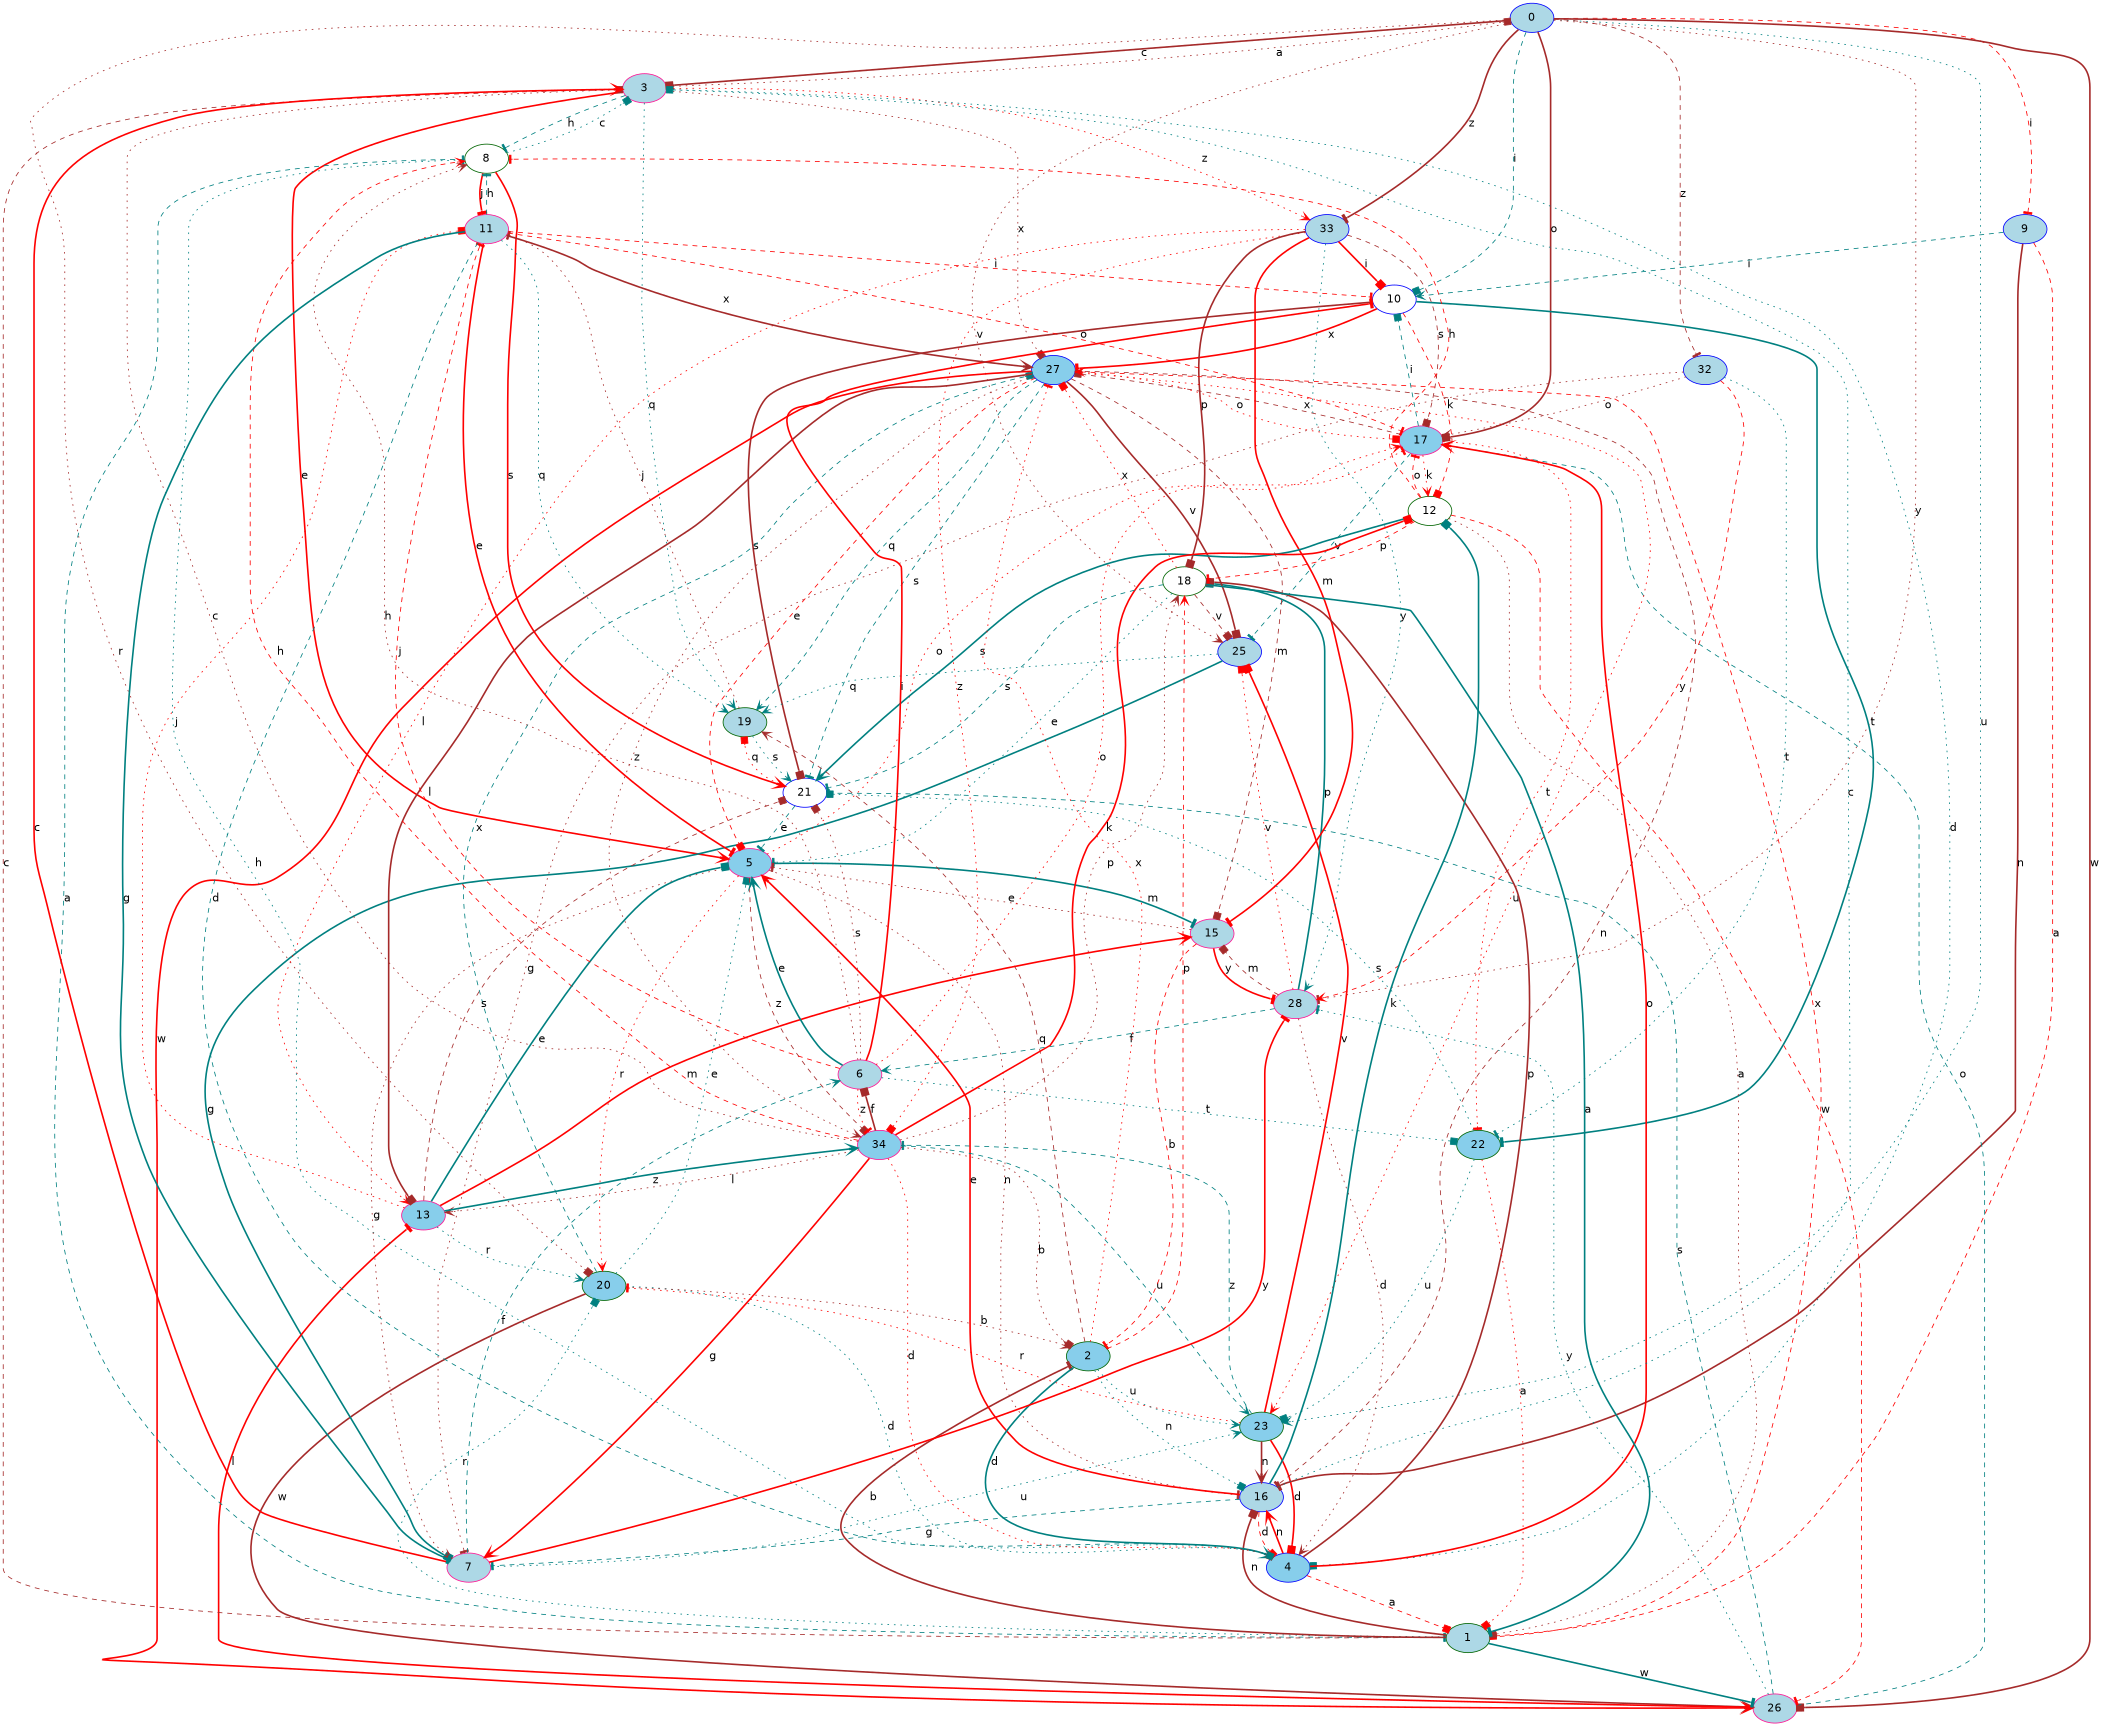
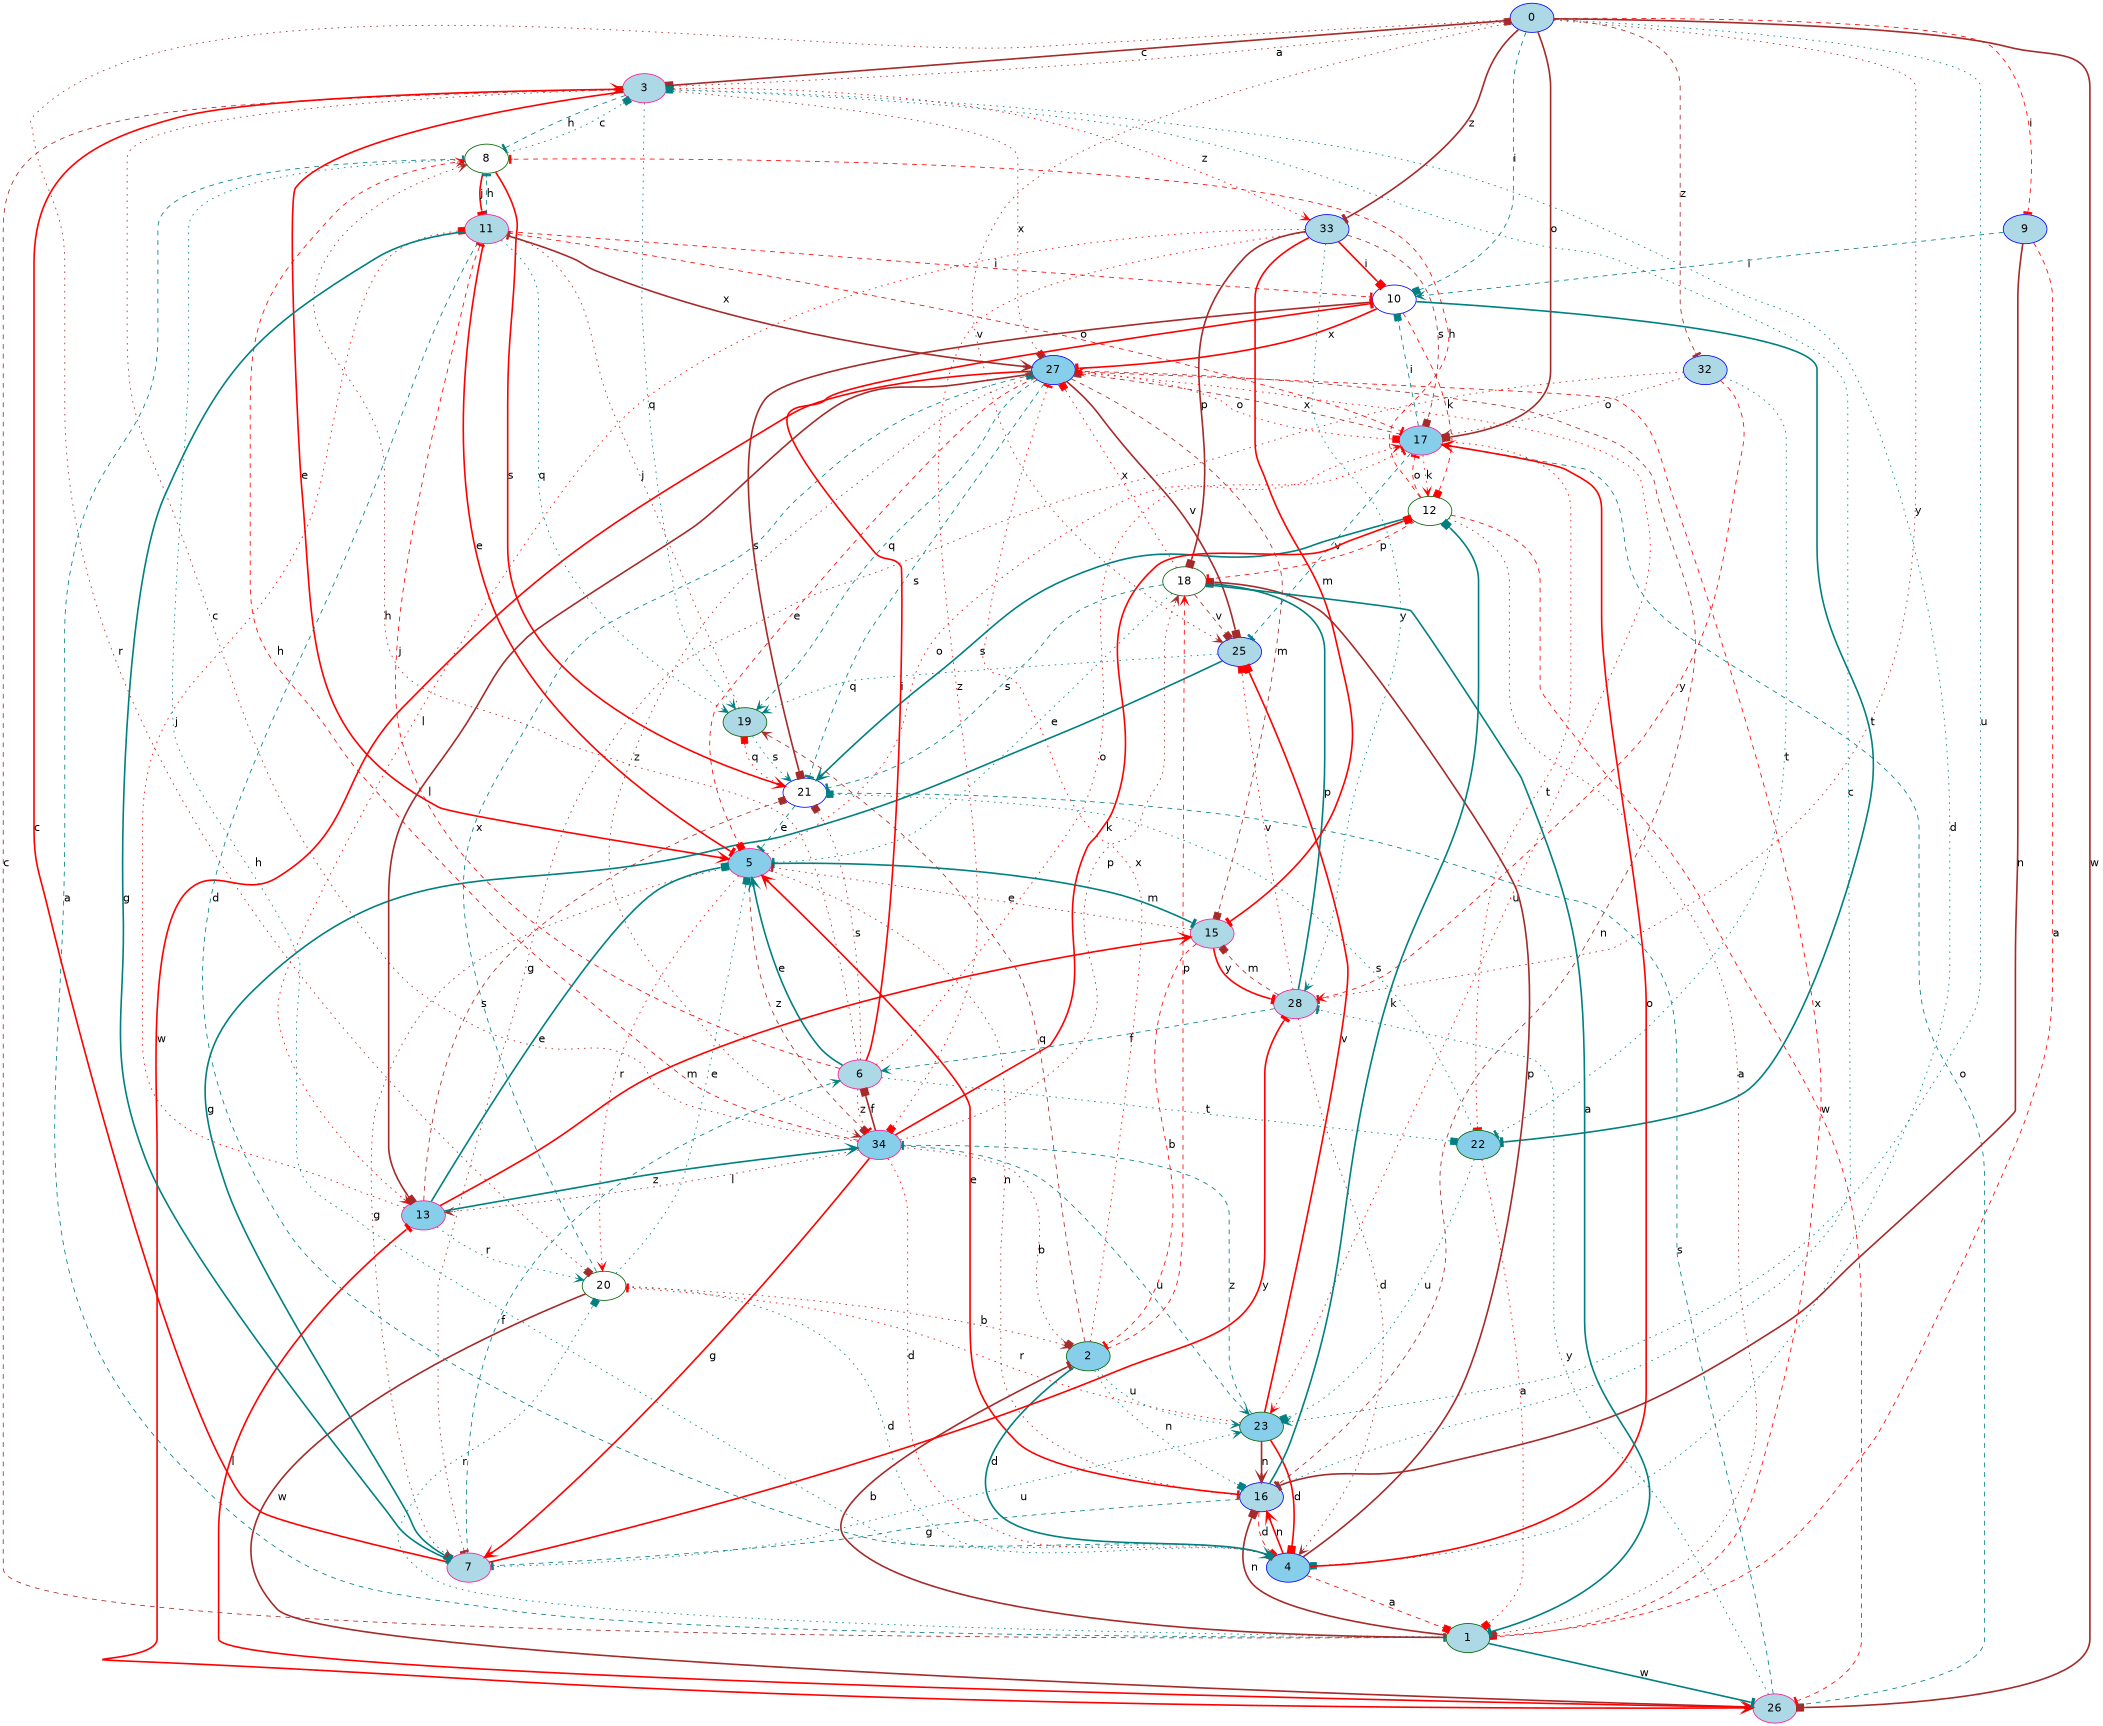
node "20": fillcolor skyblue -> white
